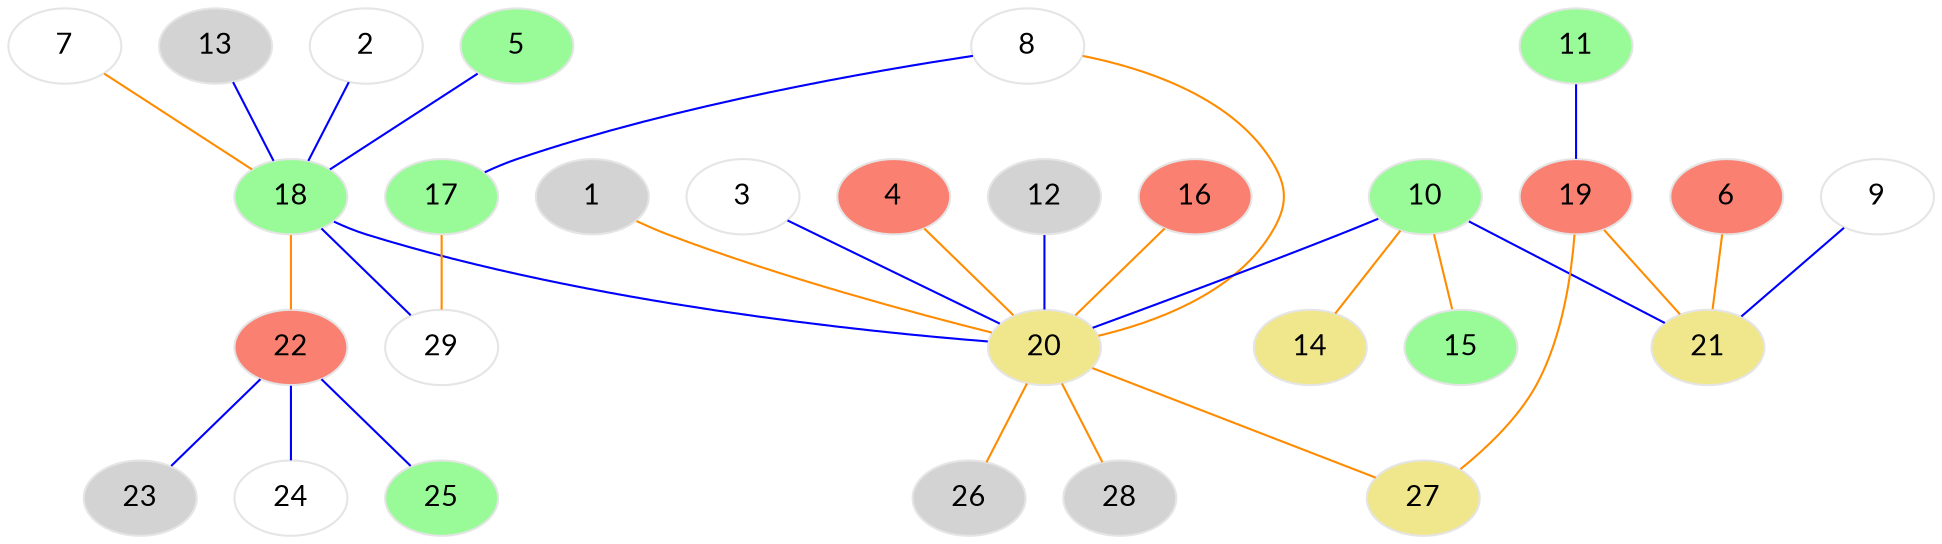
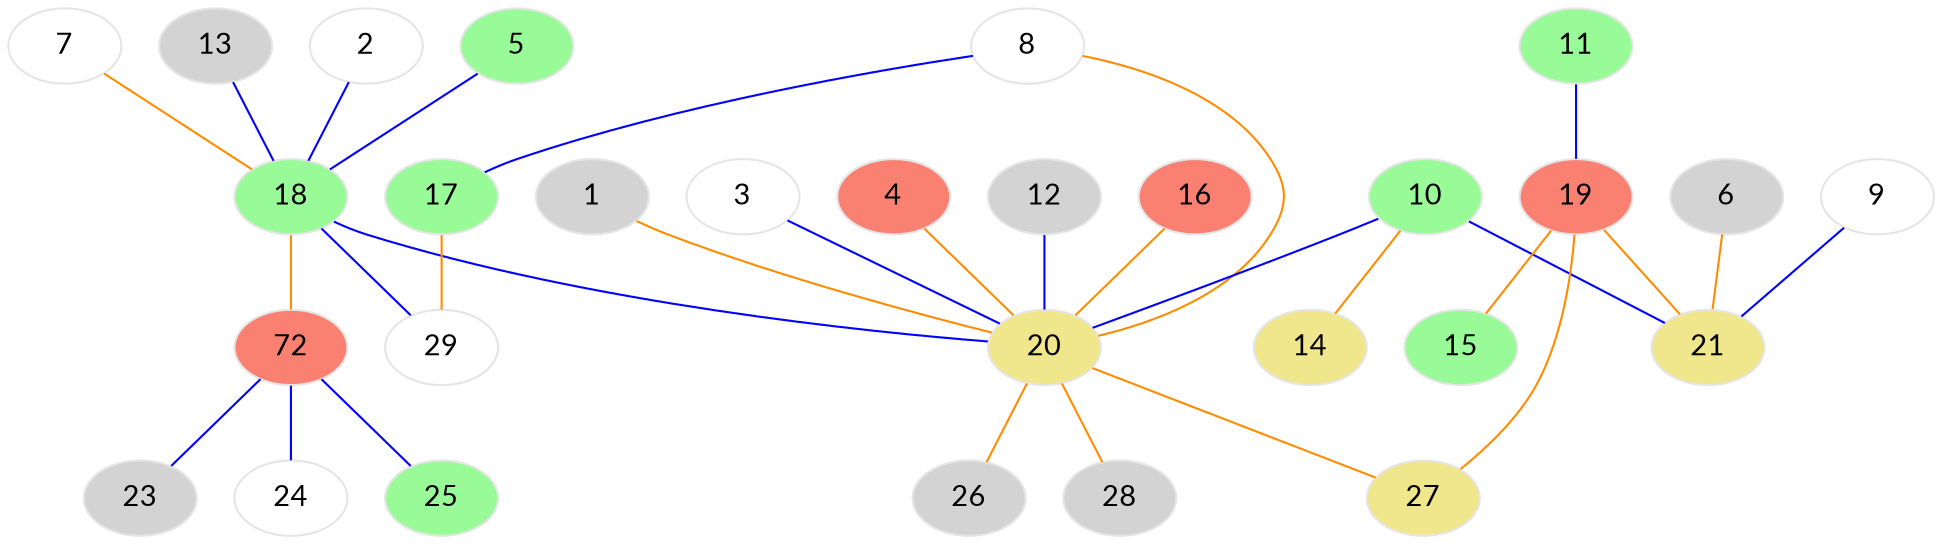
node "6": fillcolor salmon -> lightgrey
edge "10" -- "15": now "19" -- "15"
node "22": label "22" -> "72"
